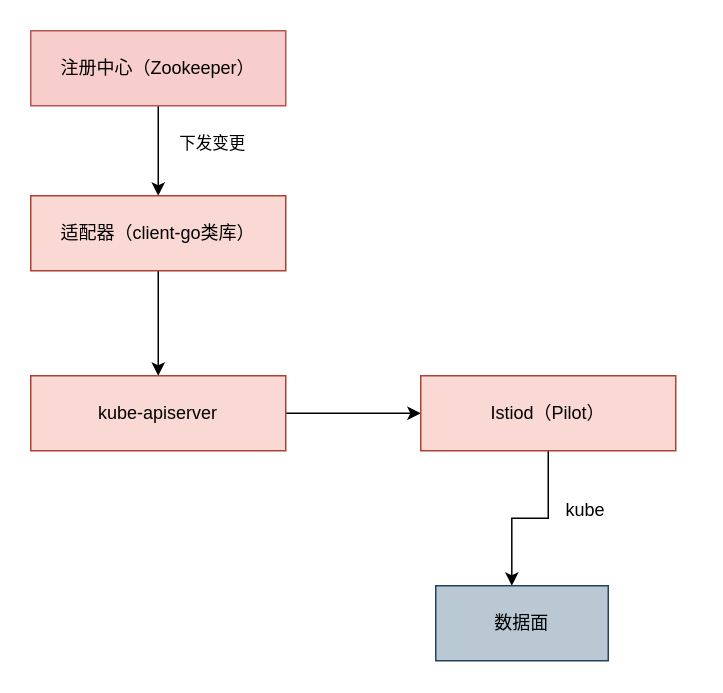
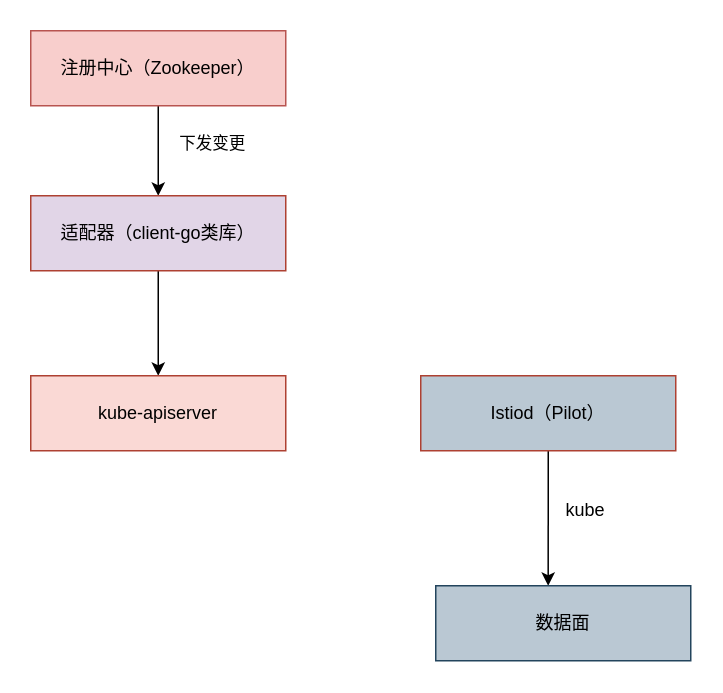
node "适配器（client-go类库）": fillcolor #fad9d5 -> #e1d5e7
edge "kube-apiserver" -> "Istiod（Pilot）": removed
node "Istiod（Pilot）": fillcolor #fad9d5 -> #bac8d3
node "数据面": size 173x75 -> 255x75
